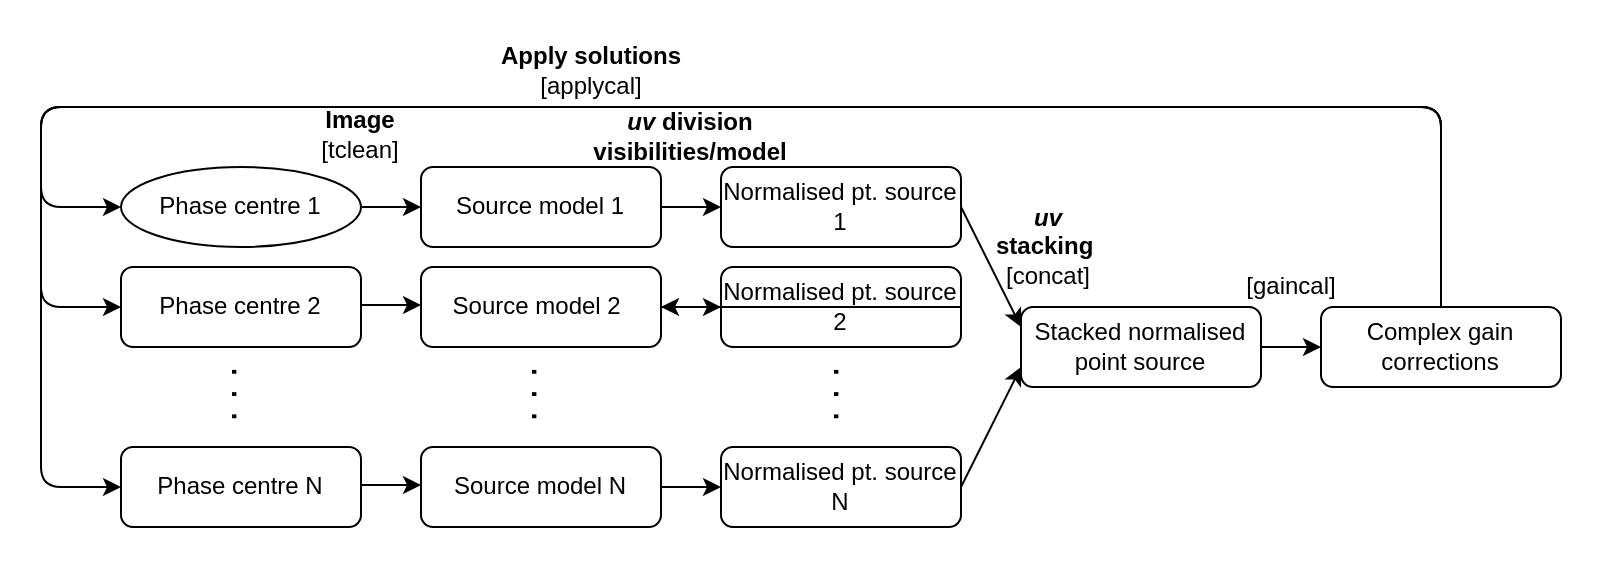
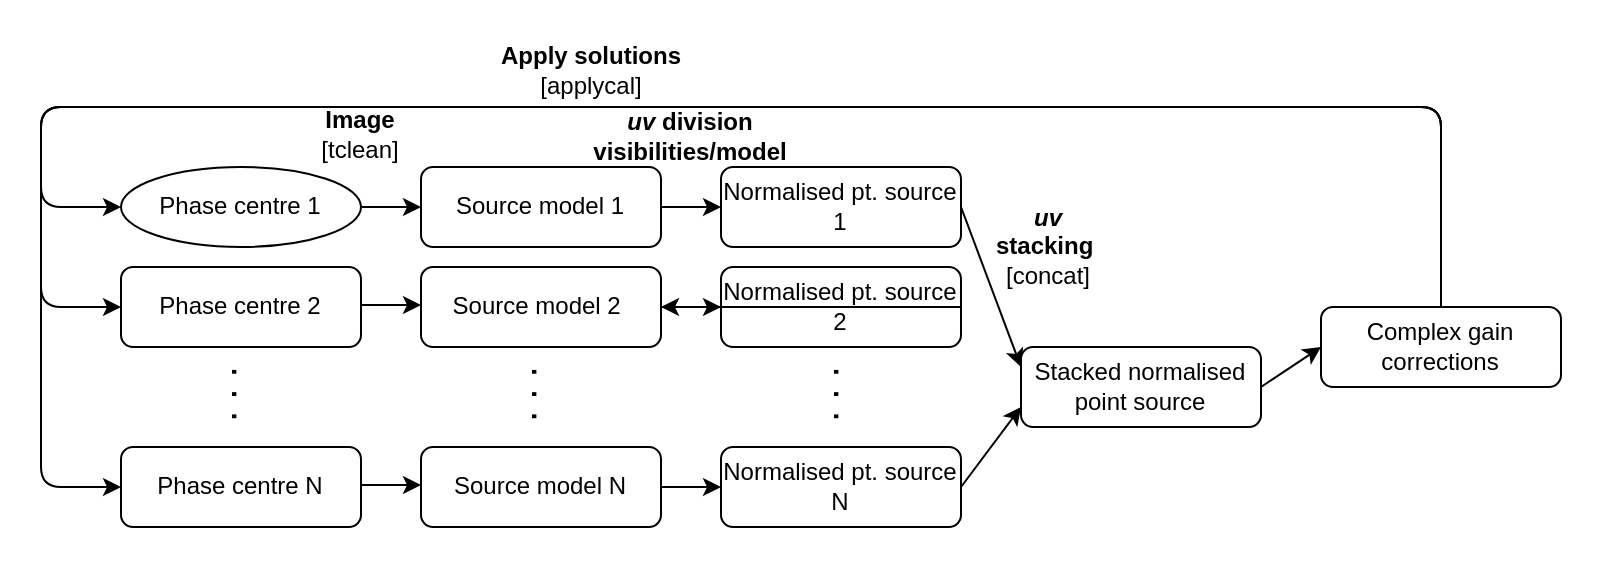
node "[gaincal]": removed
node "Stacked normalised point source": moved (1141, 347) -> (1141, 387)
